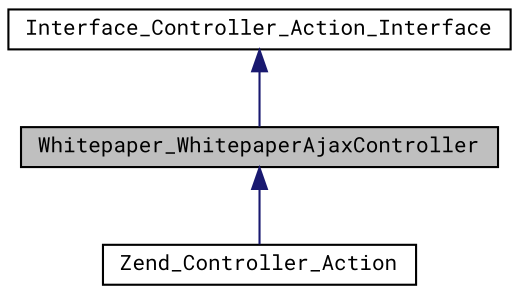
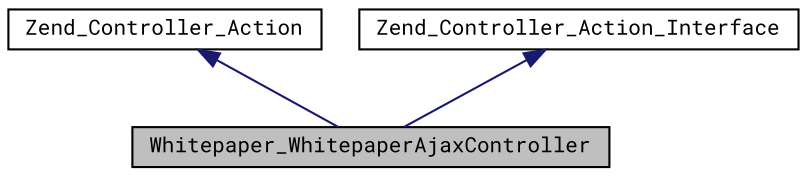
node "Interface_Controller_Action_Interface": label "Interface_Controller_Action_Interface" -> "Zend_Controller_Action_Interface"
edge "Zend_Controller_Action" -> "Whitepaper_WhitepaperAjaxController": reversed
